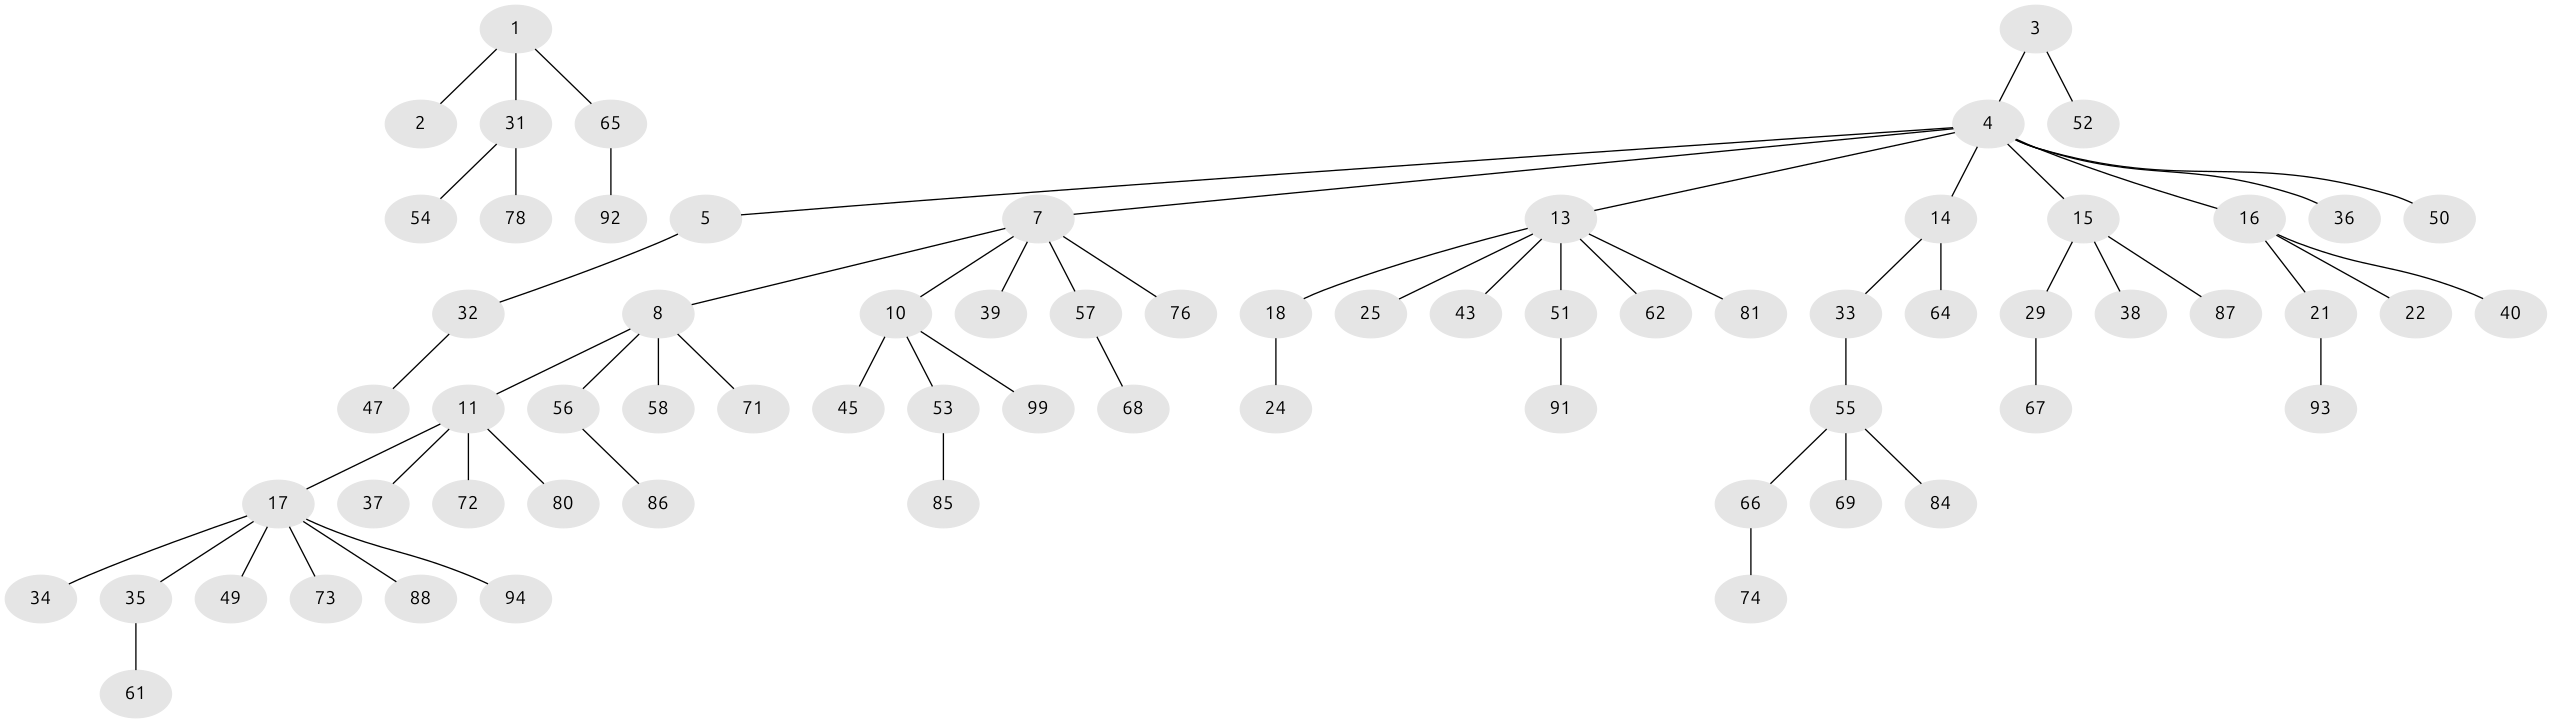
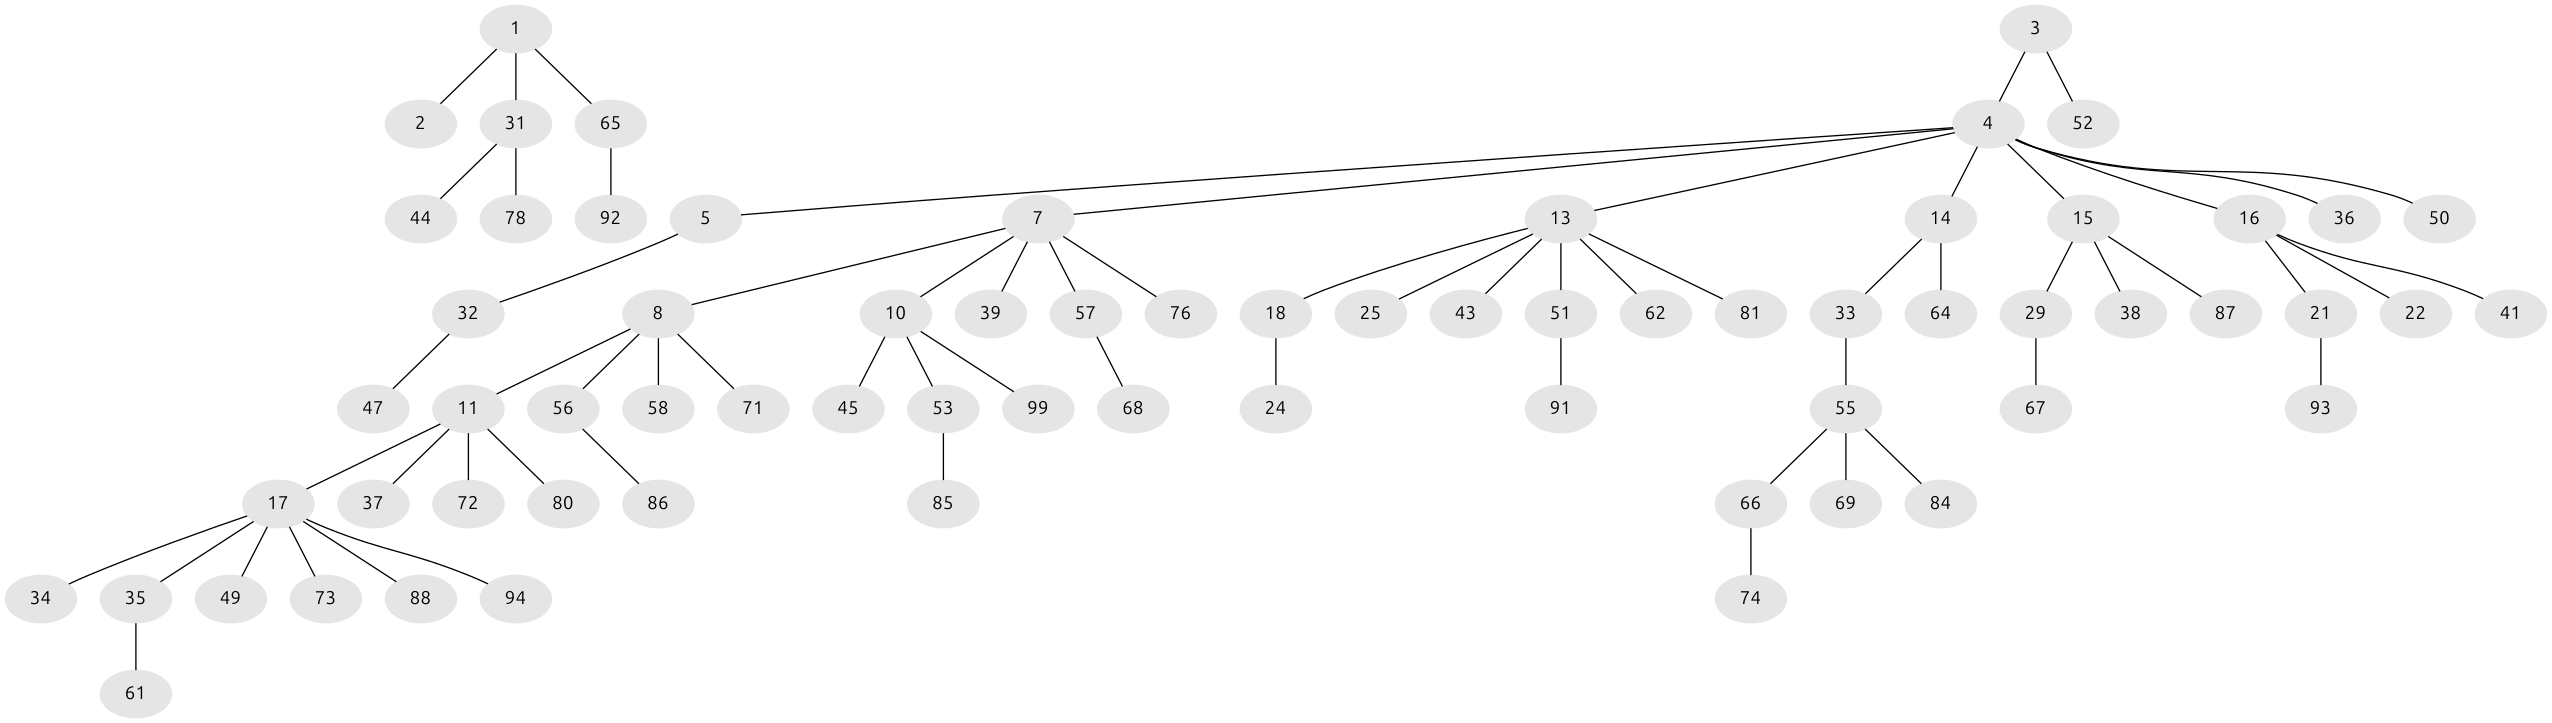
node "54": label "54" -> "44"
node "40": label "40" -> "41"
